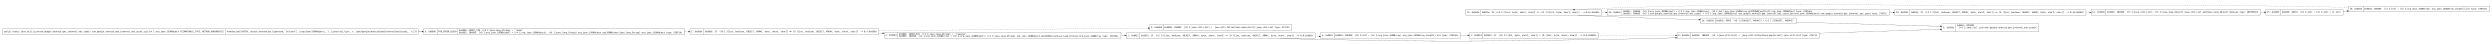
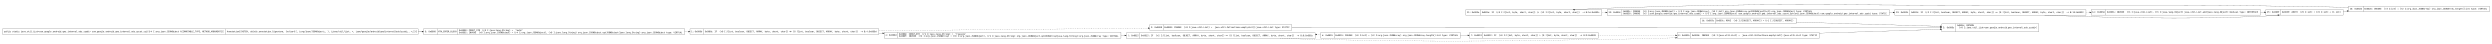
edge "10: 0x0026" -> "11: 0x002a": style dashed -> solid
edge "11: 0x002a" -> "16: 0x003c": removed
edge "13: 0x0034" -> "15: 0x0039": added
edge "2: 0x0008" -> "3: 0x000c": added
edge "5: 0x0013" -> "6: 0x0015": reversed
edge "5: 0x0013" -> "8: 0x001b": style solid -> dashed
